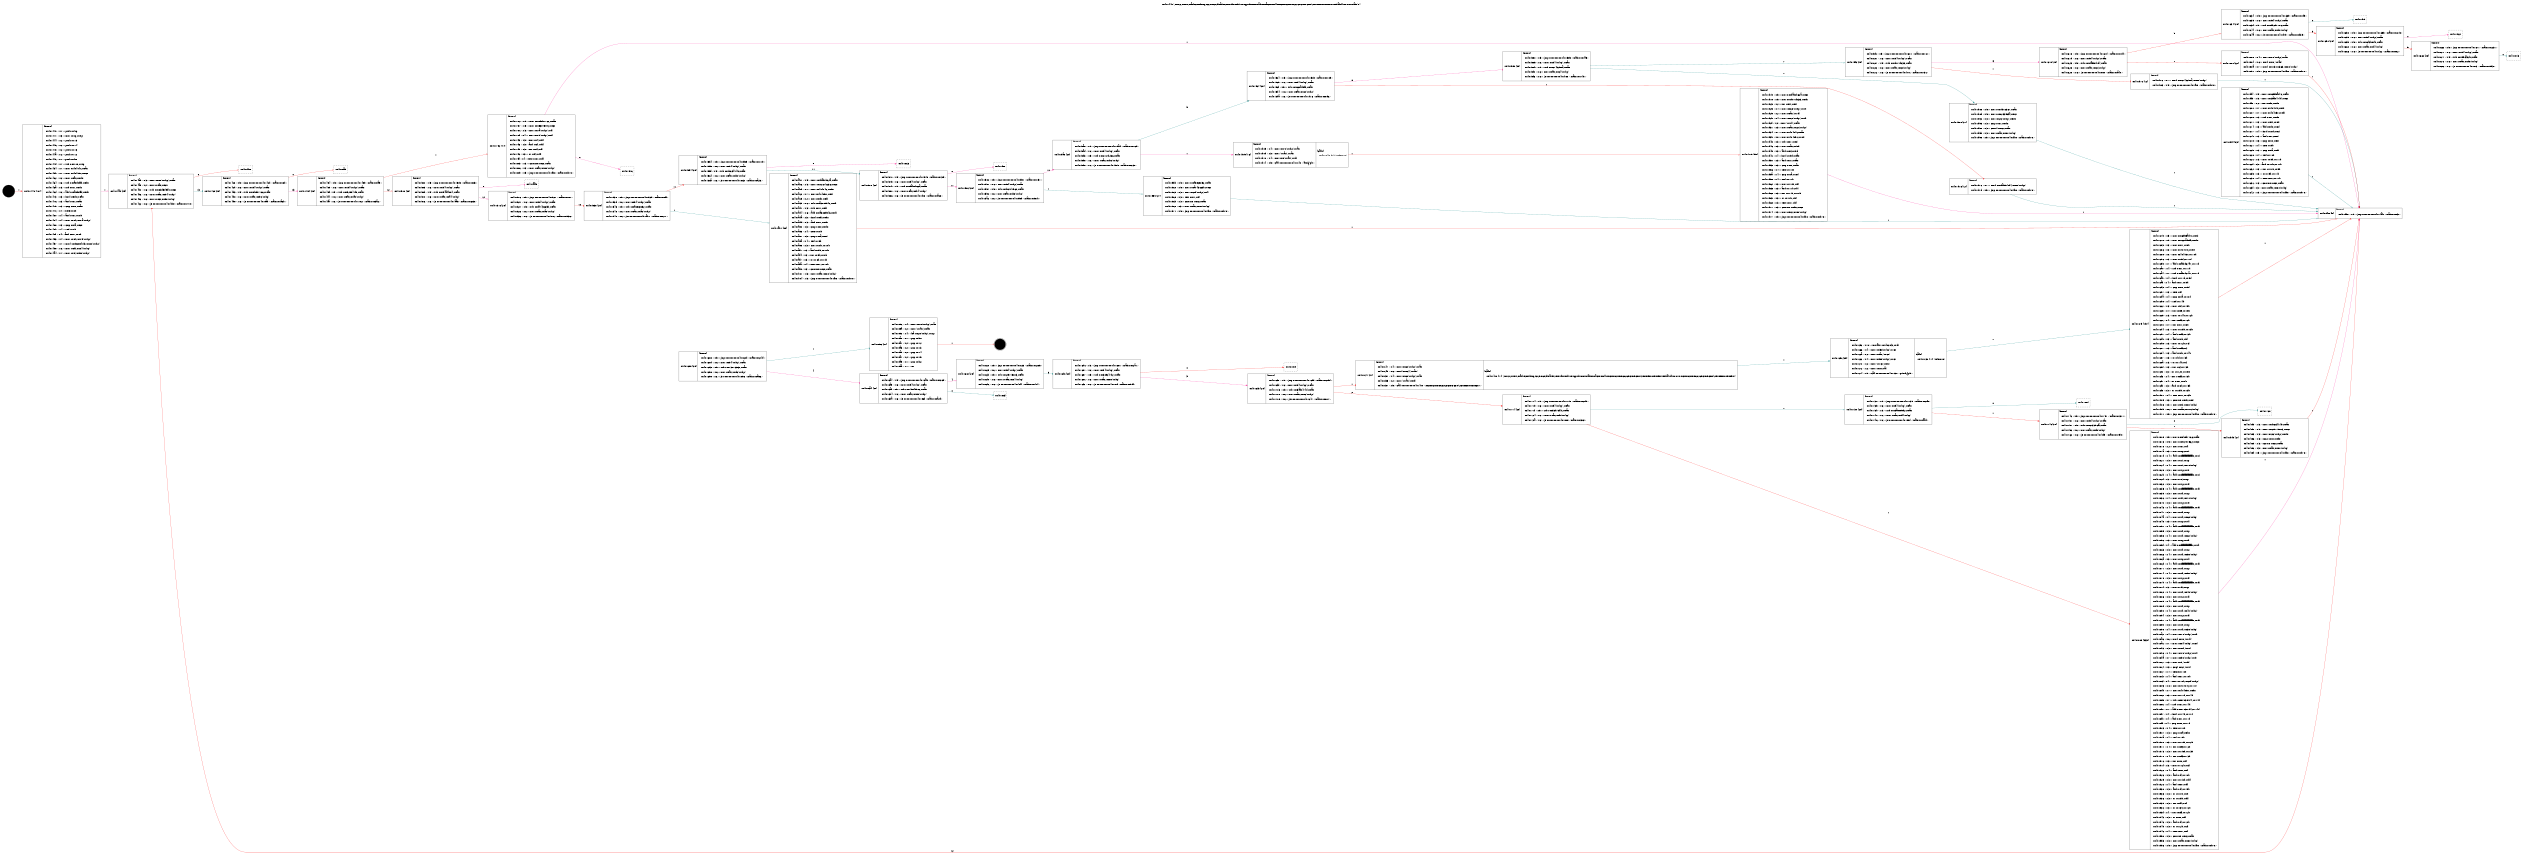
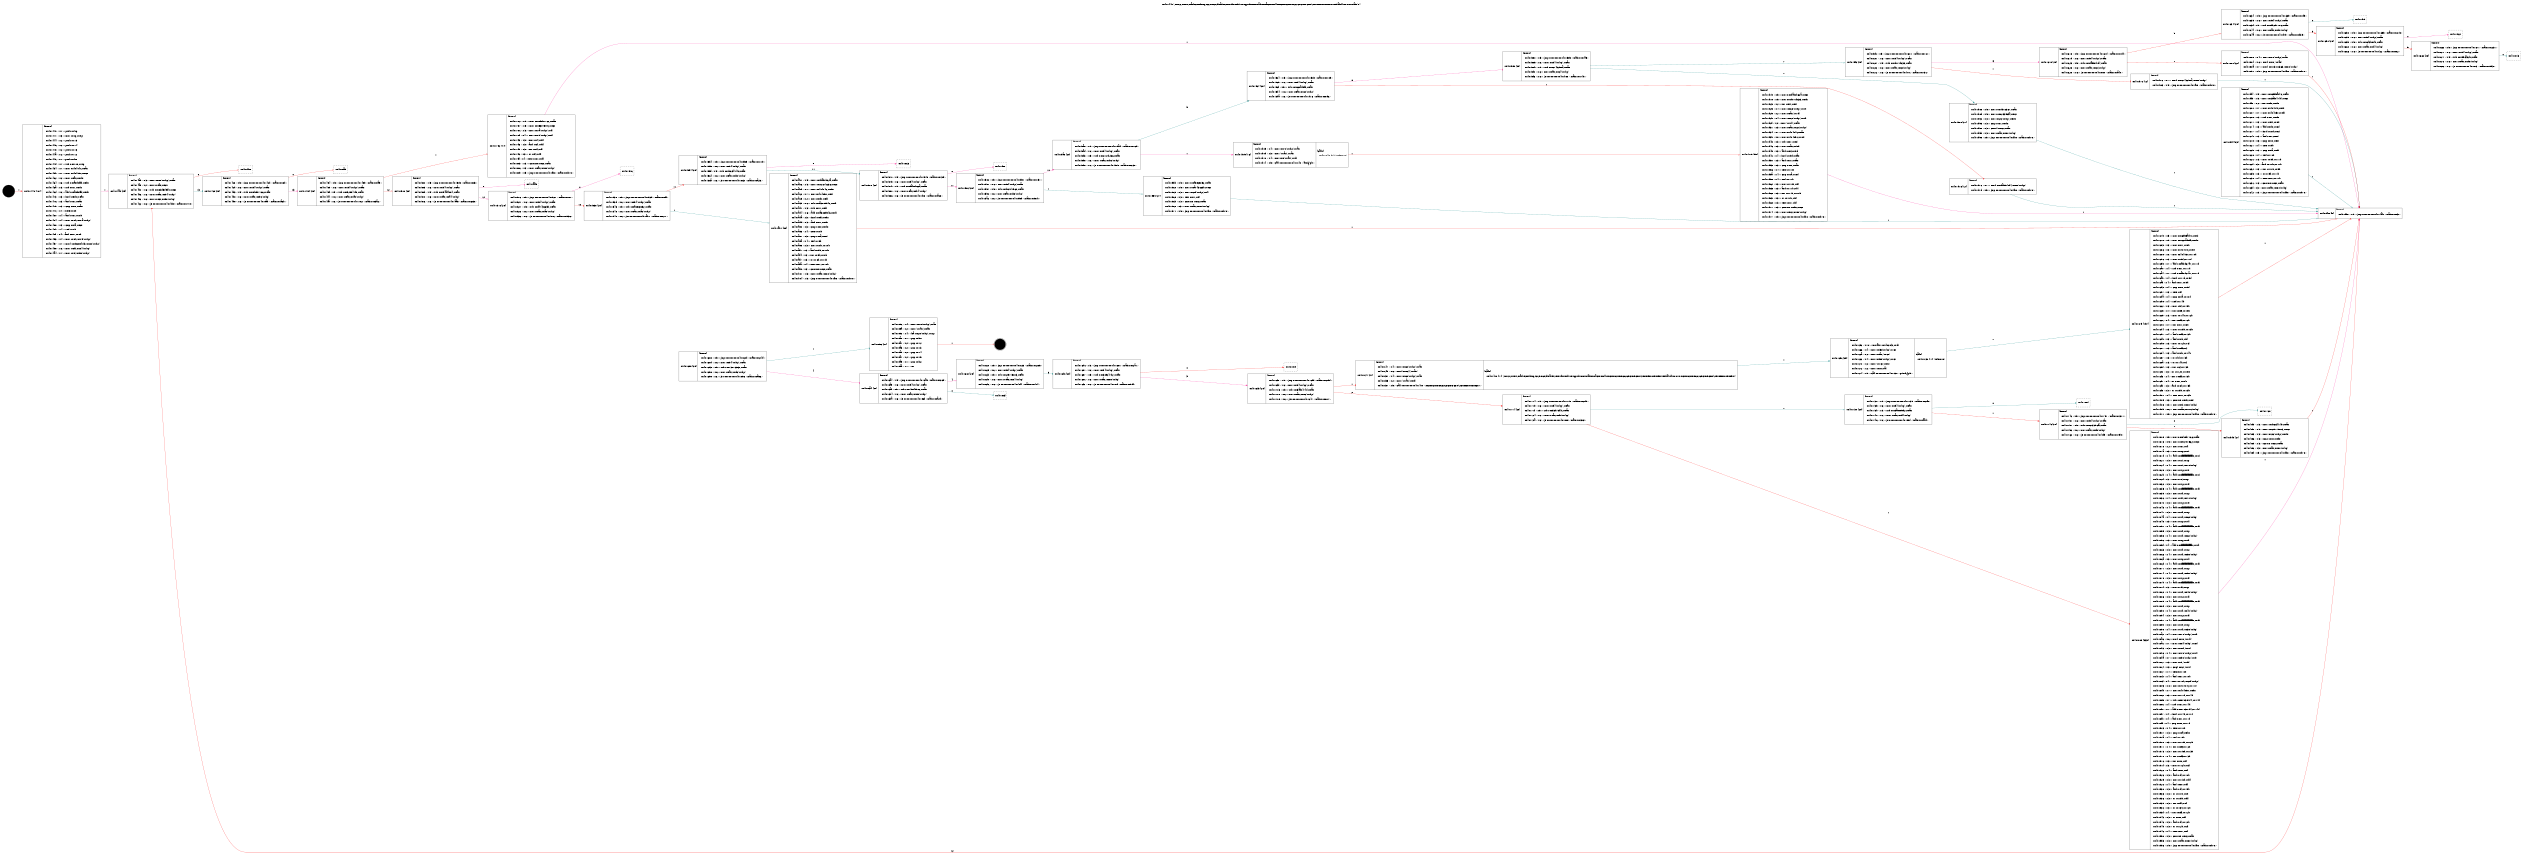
edge "0x4017e2 [44]" -> "0x401976": now "0x40151c [28]" -> "0x401976"
